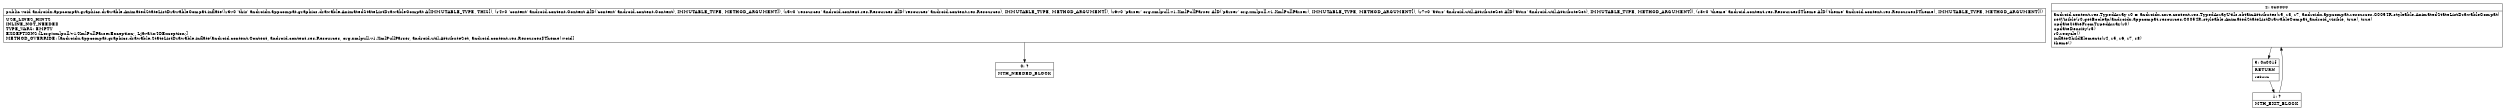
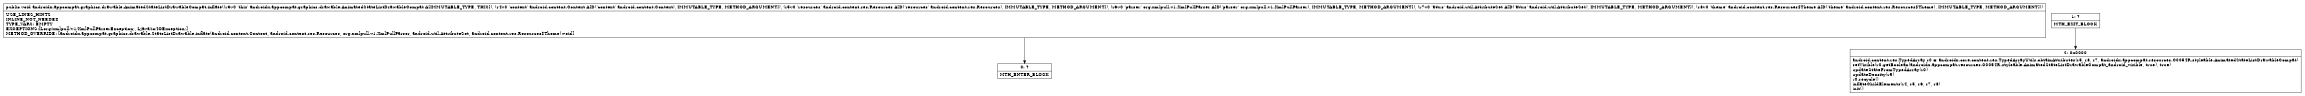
node "2: 0x0000": text "theme()" -> "init()"
node "3: 0x001f": removed
node "0: ?": text "MTH_NEEDED_BLOCK" -> "MTH_ENTER_BLOCK"
